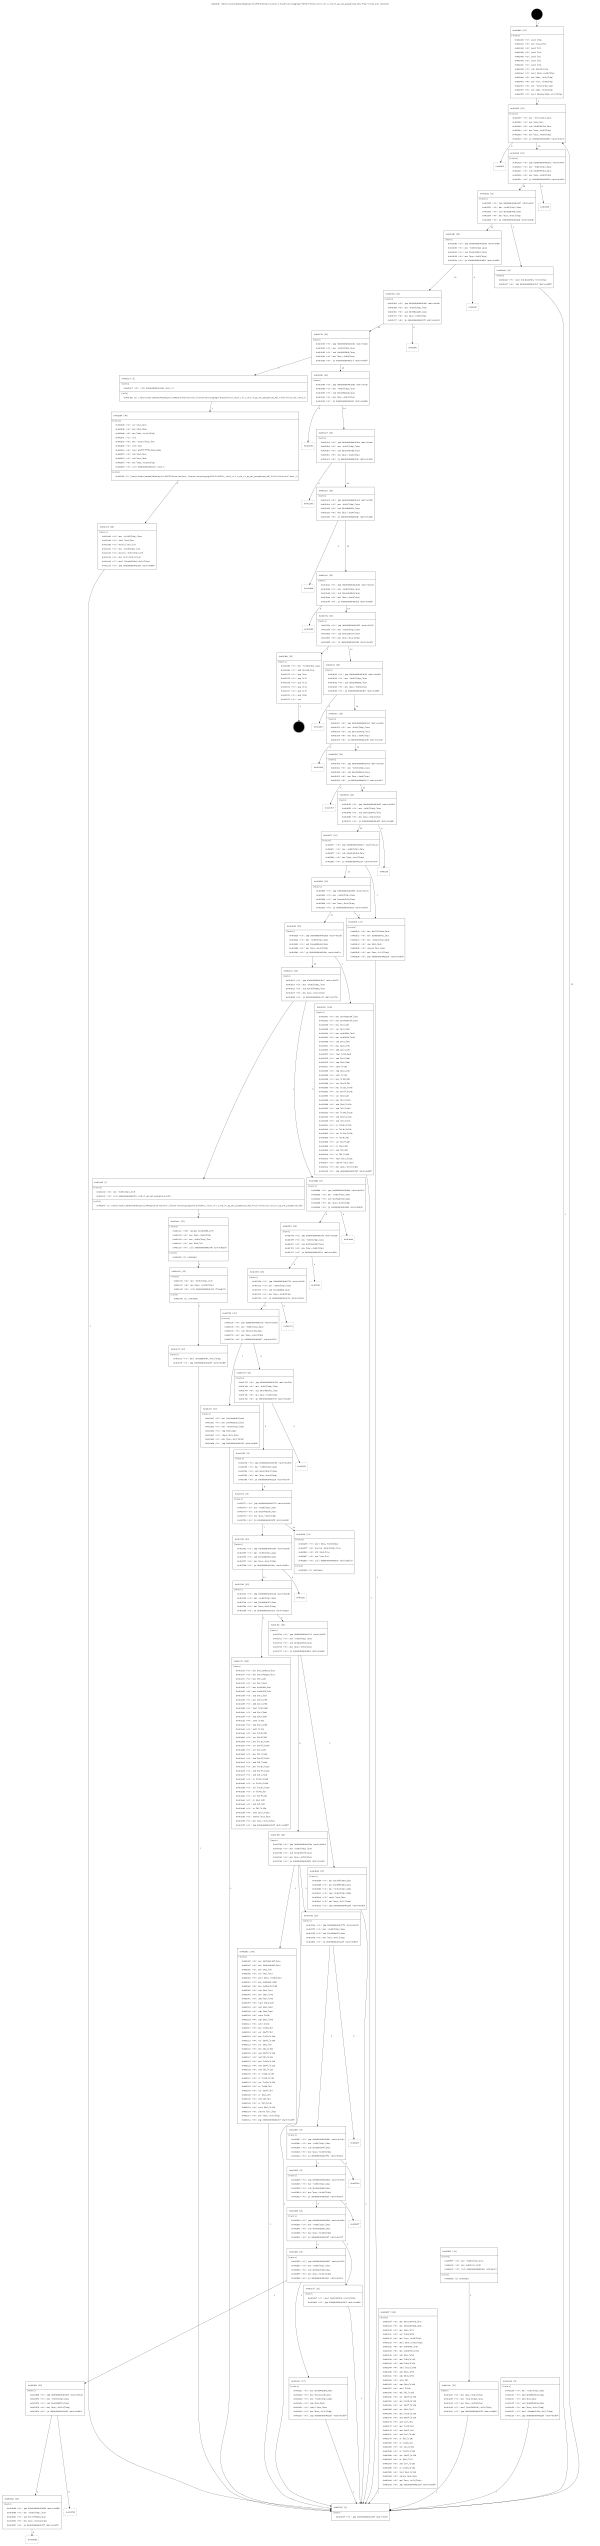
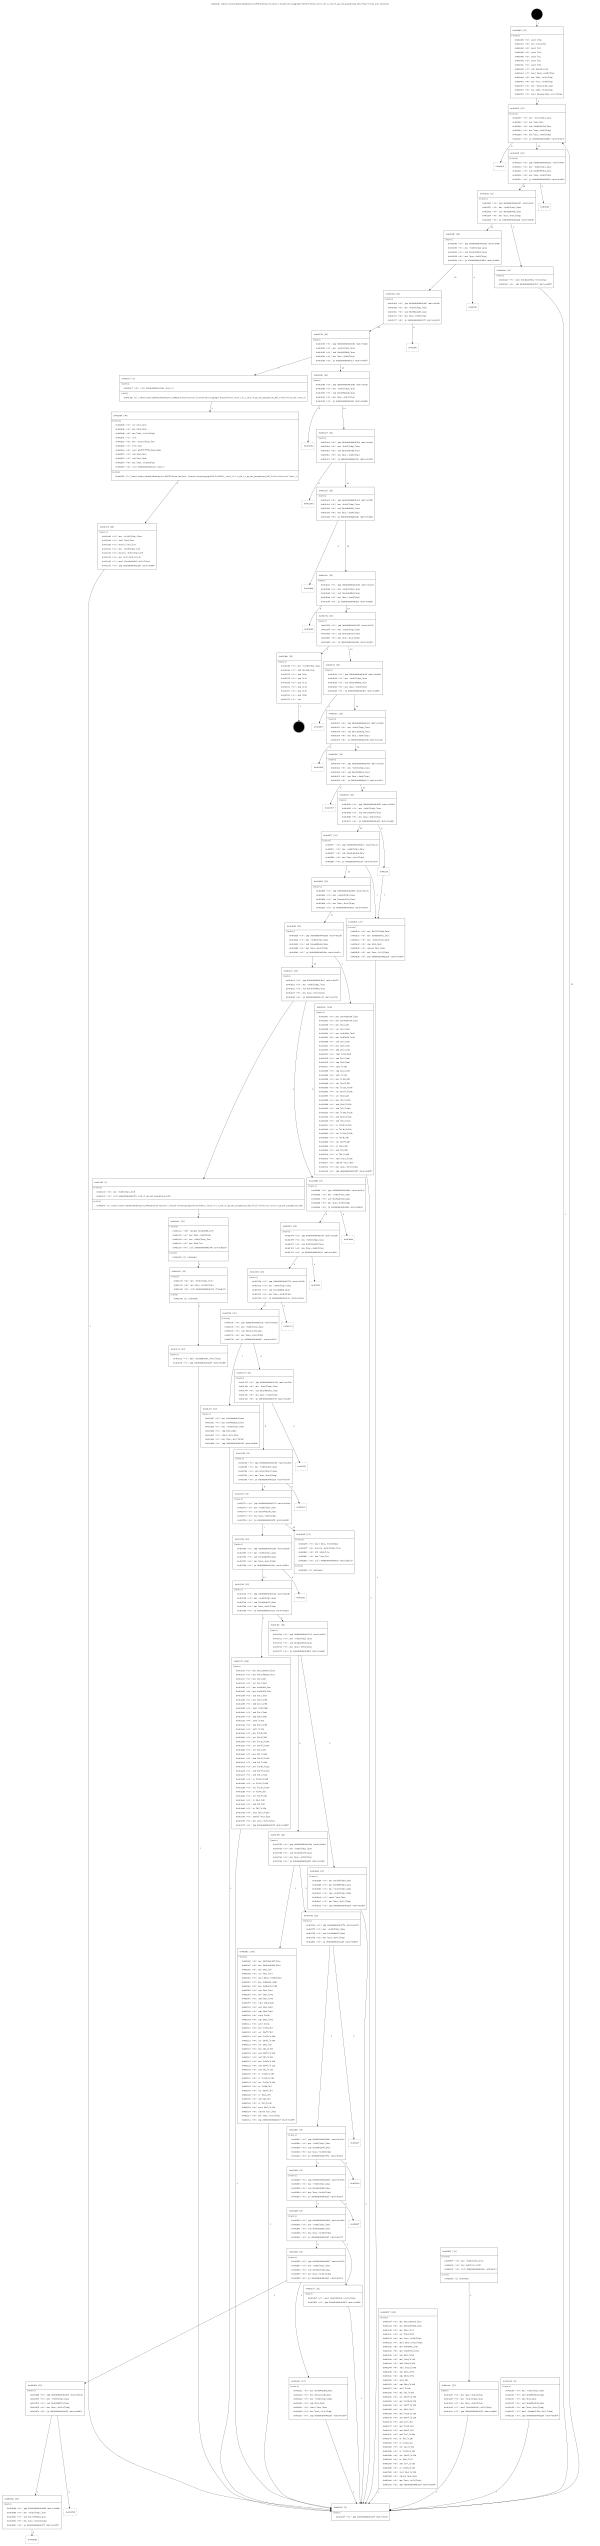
edge "0x401690 [25]" -> "0x4018c0 [27]": now "0x401ed8" -> "0x4018c0 [27]"
node "0x4021c6": added
edge "0x4017d5 [25]" -> "0x40225f [5]": now "0x401a72 [134]" -> "0x40225f [5]"
